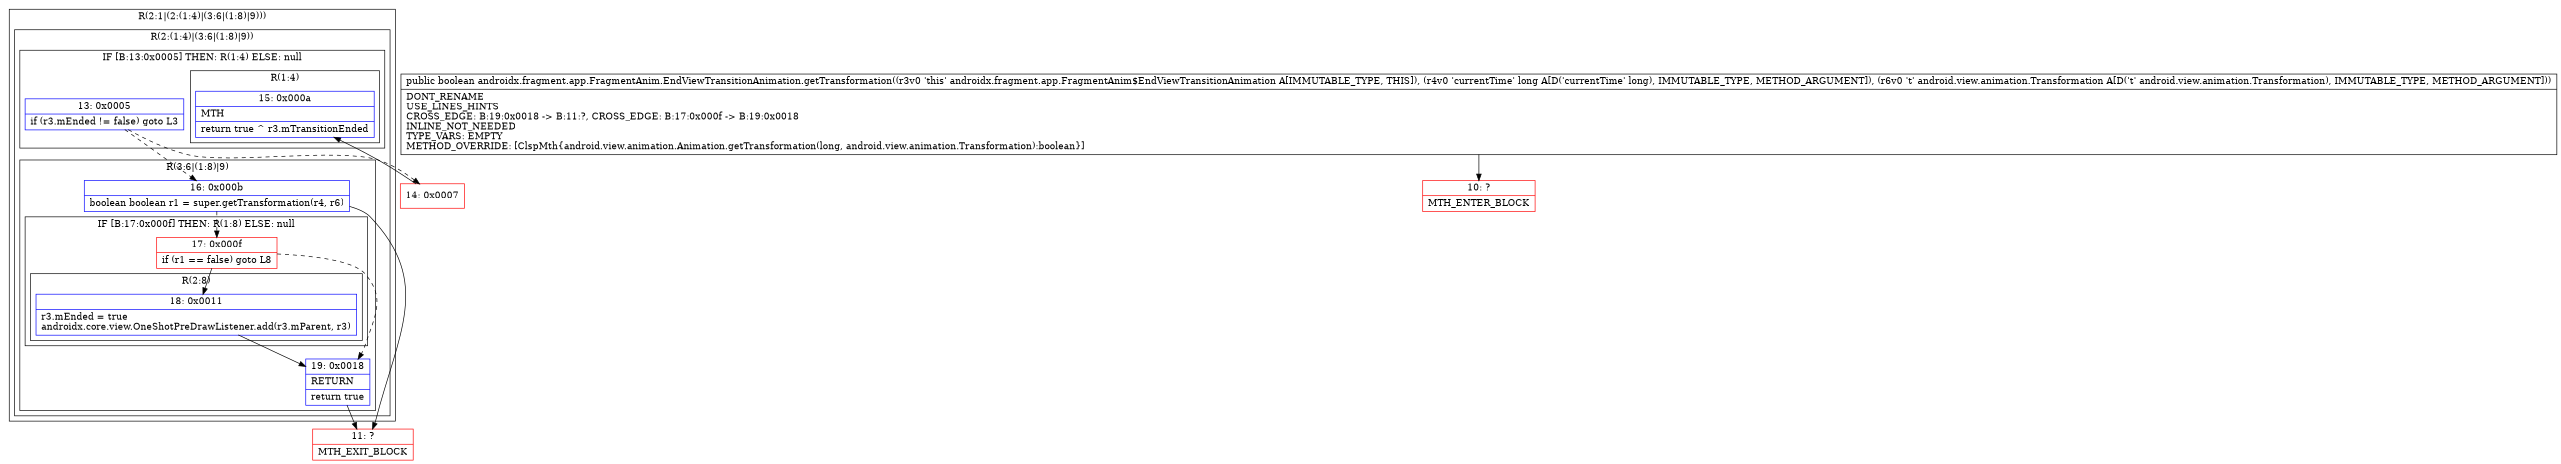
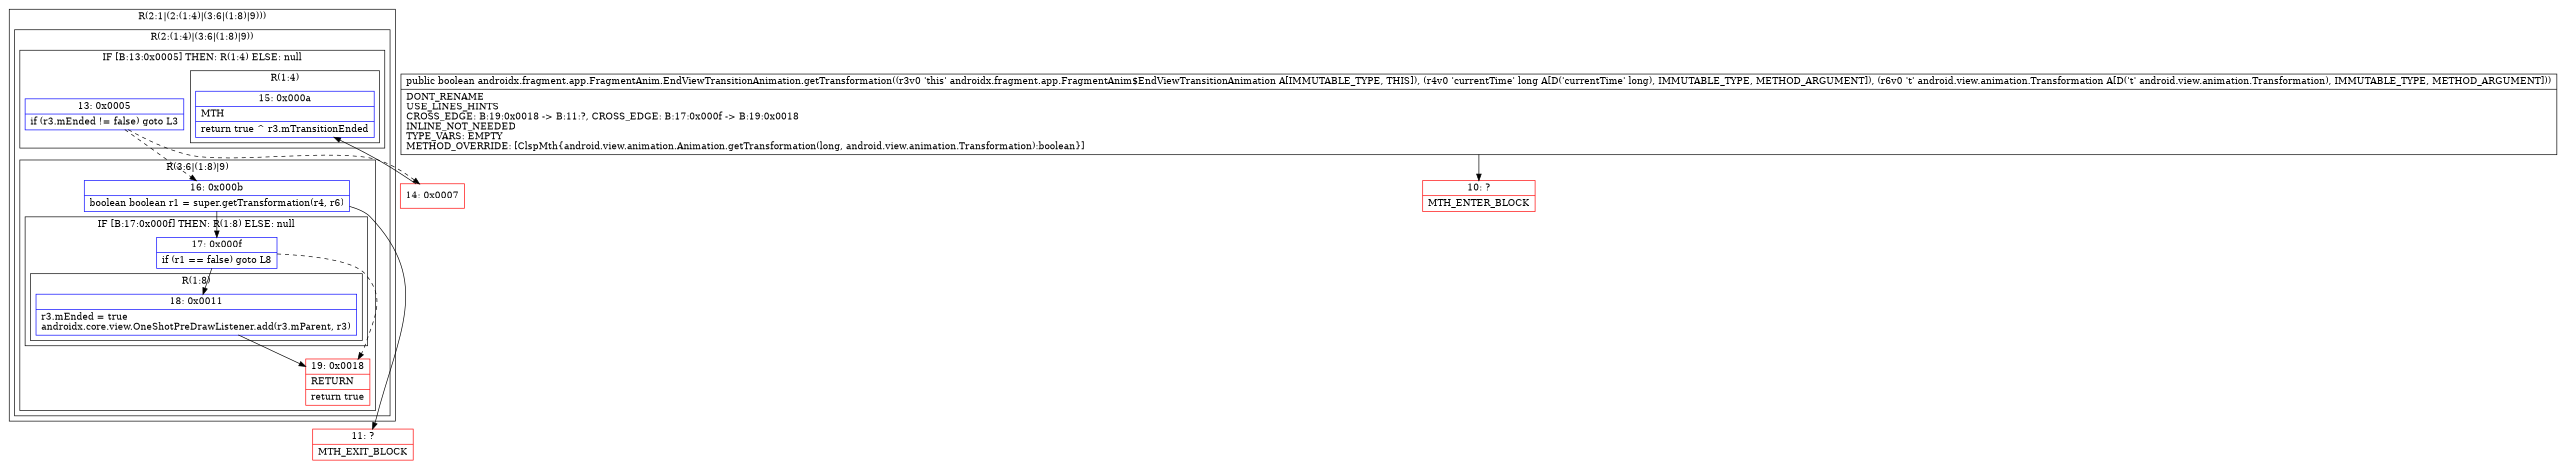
edge "16: 0x000b" -> "17: 0x000f": style dashed -> solid
node "17: 0x000f": color red -> blue
cluster "R(2:8)": label "R(2:8)" -> "R(1:8)"
node "19: 0x0018": color blue -> red
edge "19: 0x0018" -> "11: ?": removed
